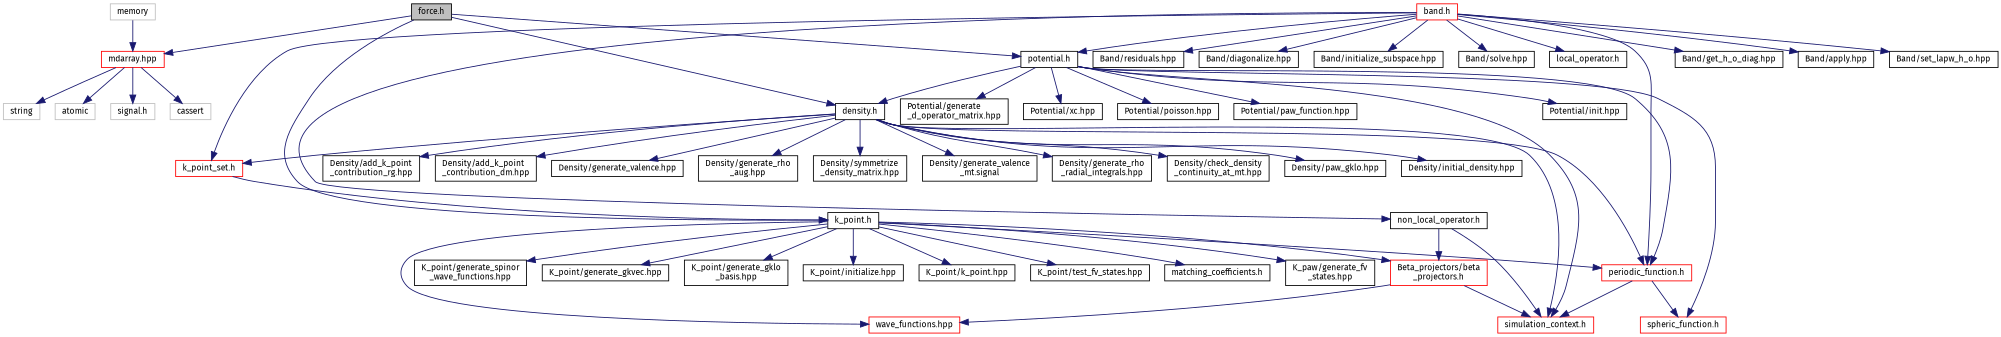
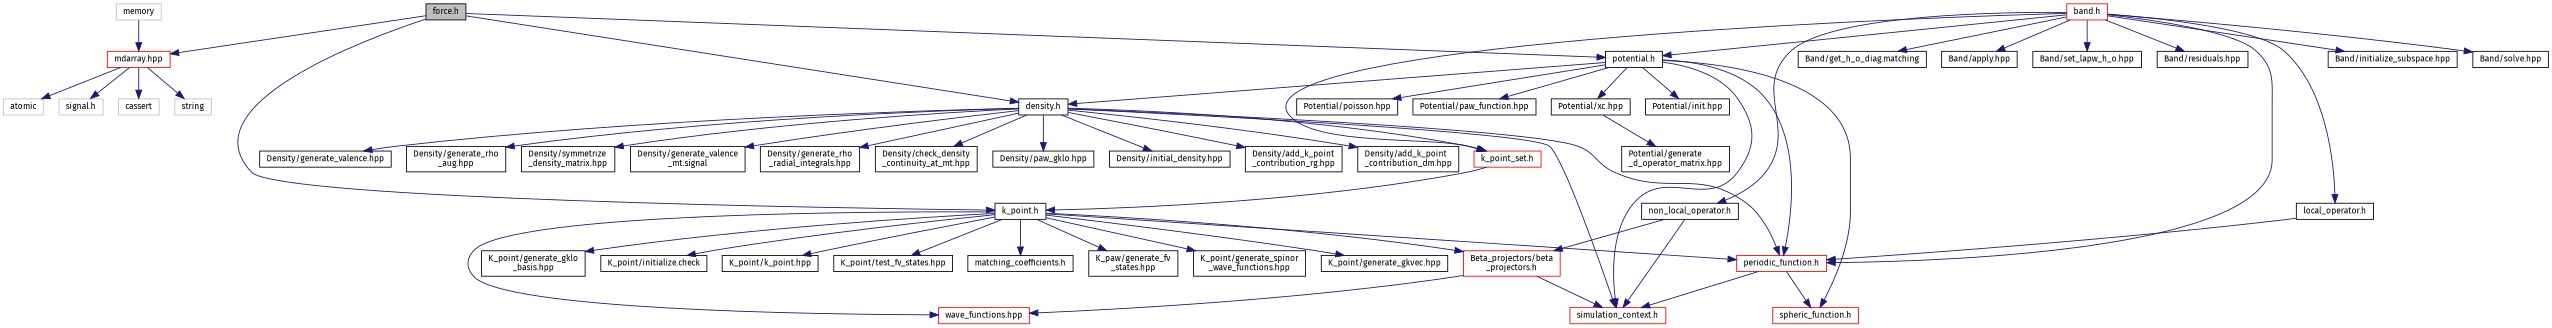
node "Band/diagonalize.hpp": removed
node "Band/get_h_o_diag.hpp": label "Band/get_h_o_diag.hpp" -> "Band/get_h_o_diag.matching"
edge "potential.h" -> "Potential/generate _d_operator_matrix.hpp": now "Potential/xc.hpp" -> "Potential/generate _d_operator_matrix.hpp"
edge "local_operator.h" -> "periodic_function.h": added
node "K_point/initialize.hpp": label "K_point/initialize.hpp" -> "K_point/initialize.check"
